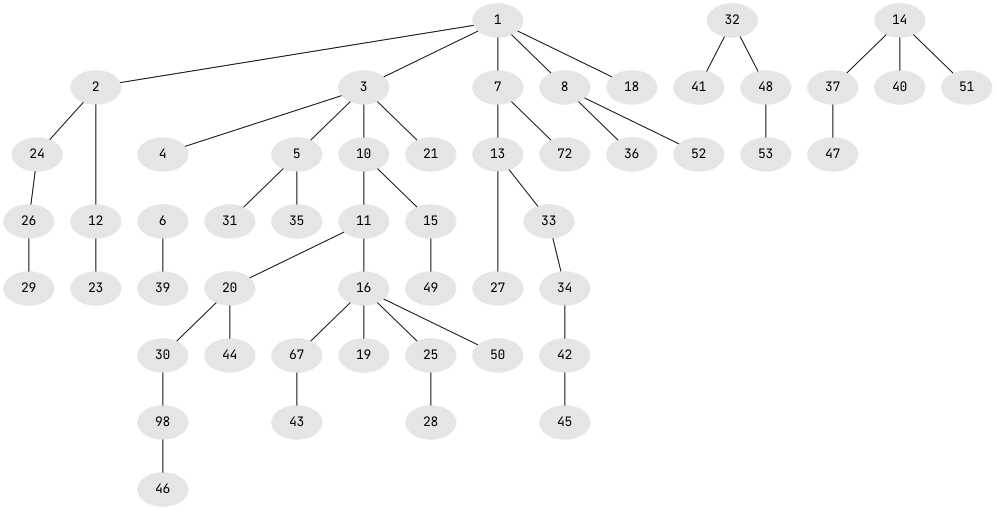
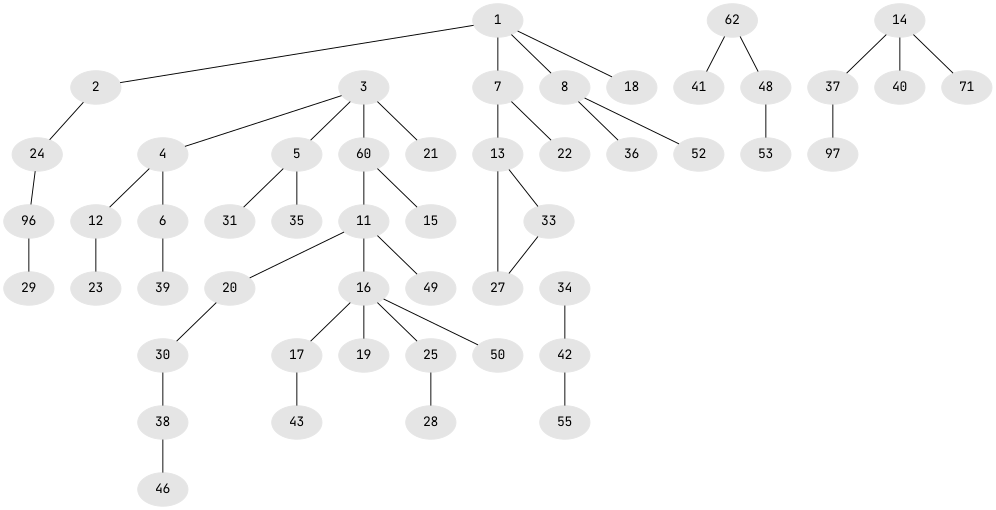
node "32": label "32" -> "62"
edge "1" -- "3": removed
node "51": label "51" -> "71"
edge "2" -- "12": now "4" -- "12"
node "10": label "10" -> "60"
node "72": label "72" -> "22"
node "47": label "47" -> "97"
edge "4" -- "6": added
node "26": label "26" -> "96"
edge "15" -- "49": now "11" -- "49"
edge "33" -- "34": now "33" -- "27"
node "44": removed
node "67": label "67" -> "17"
node "98": label "98" -> "38"
node "45": label "45" -> "55"
